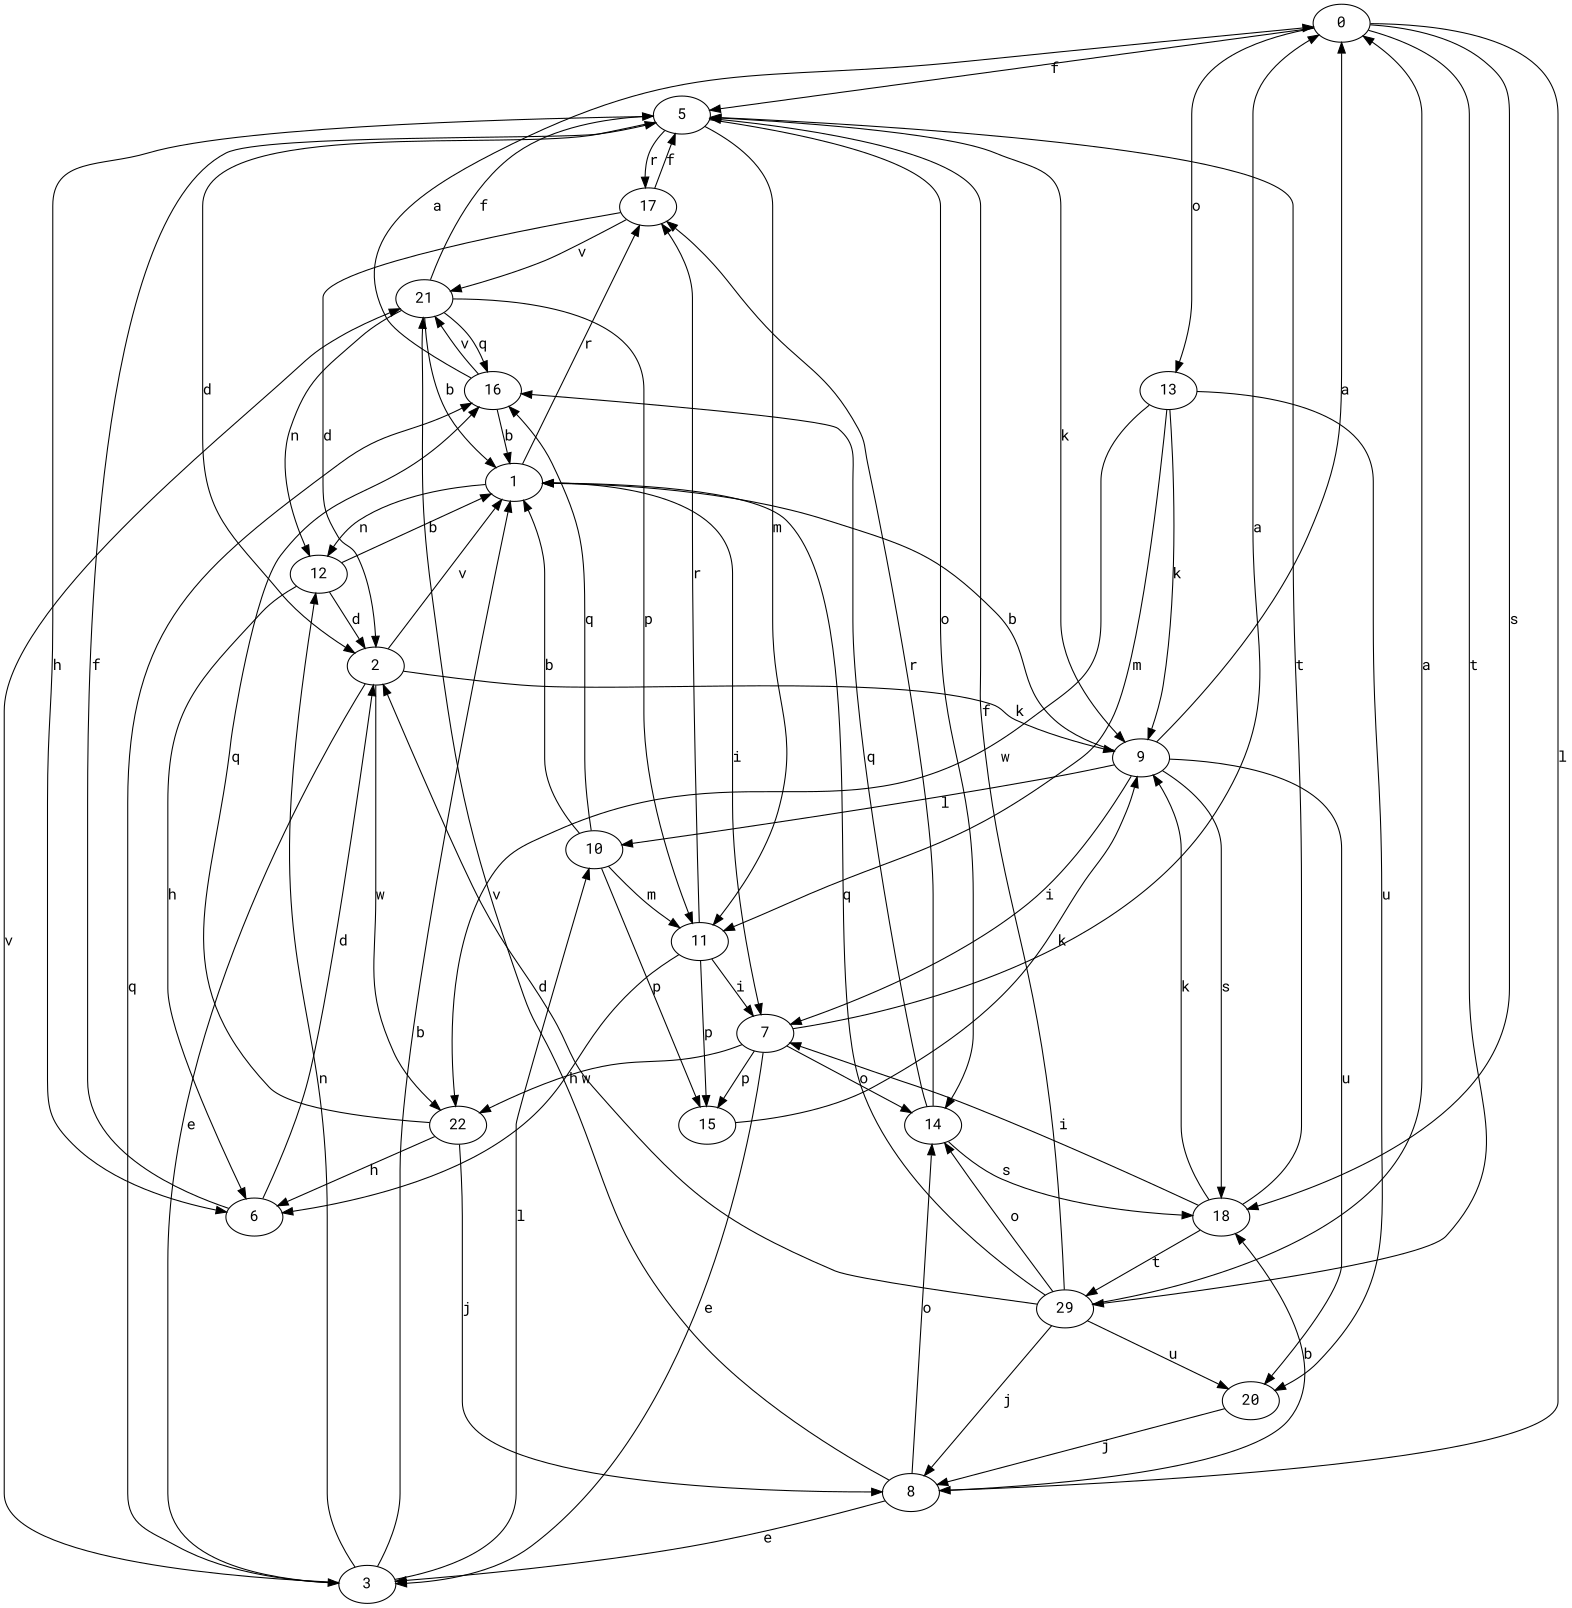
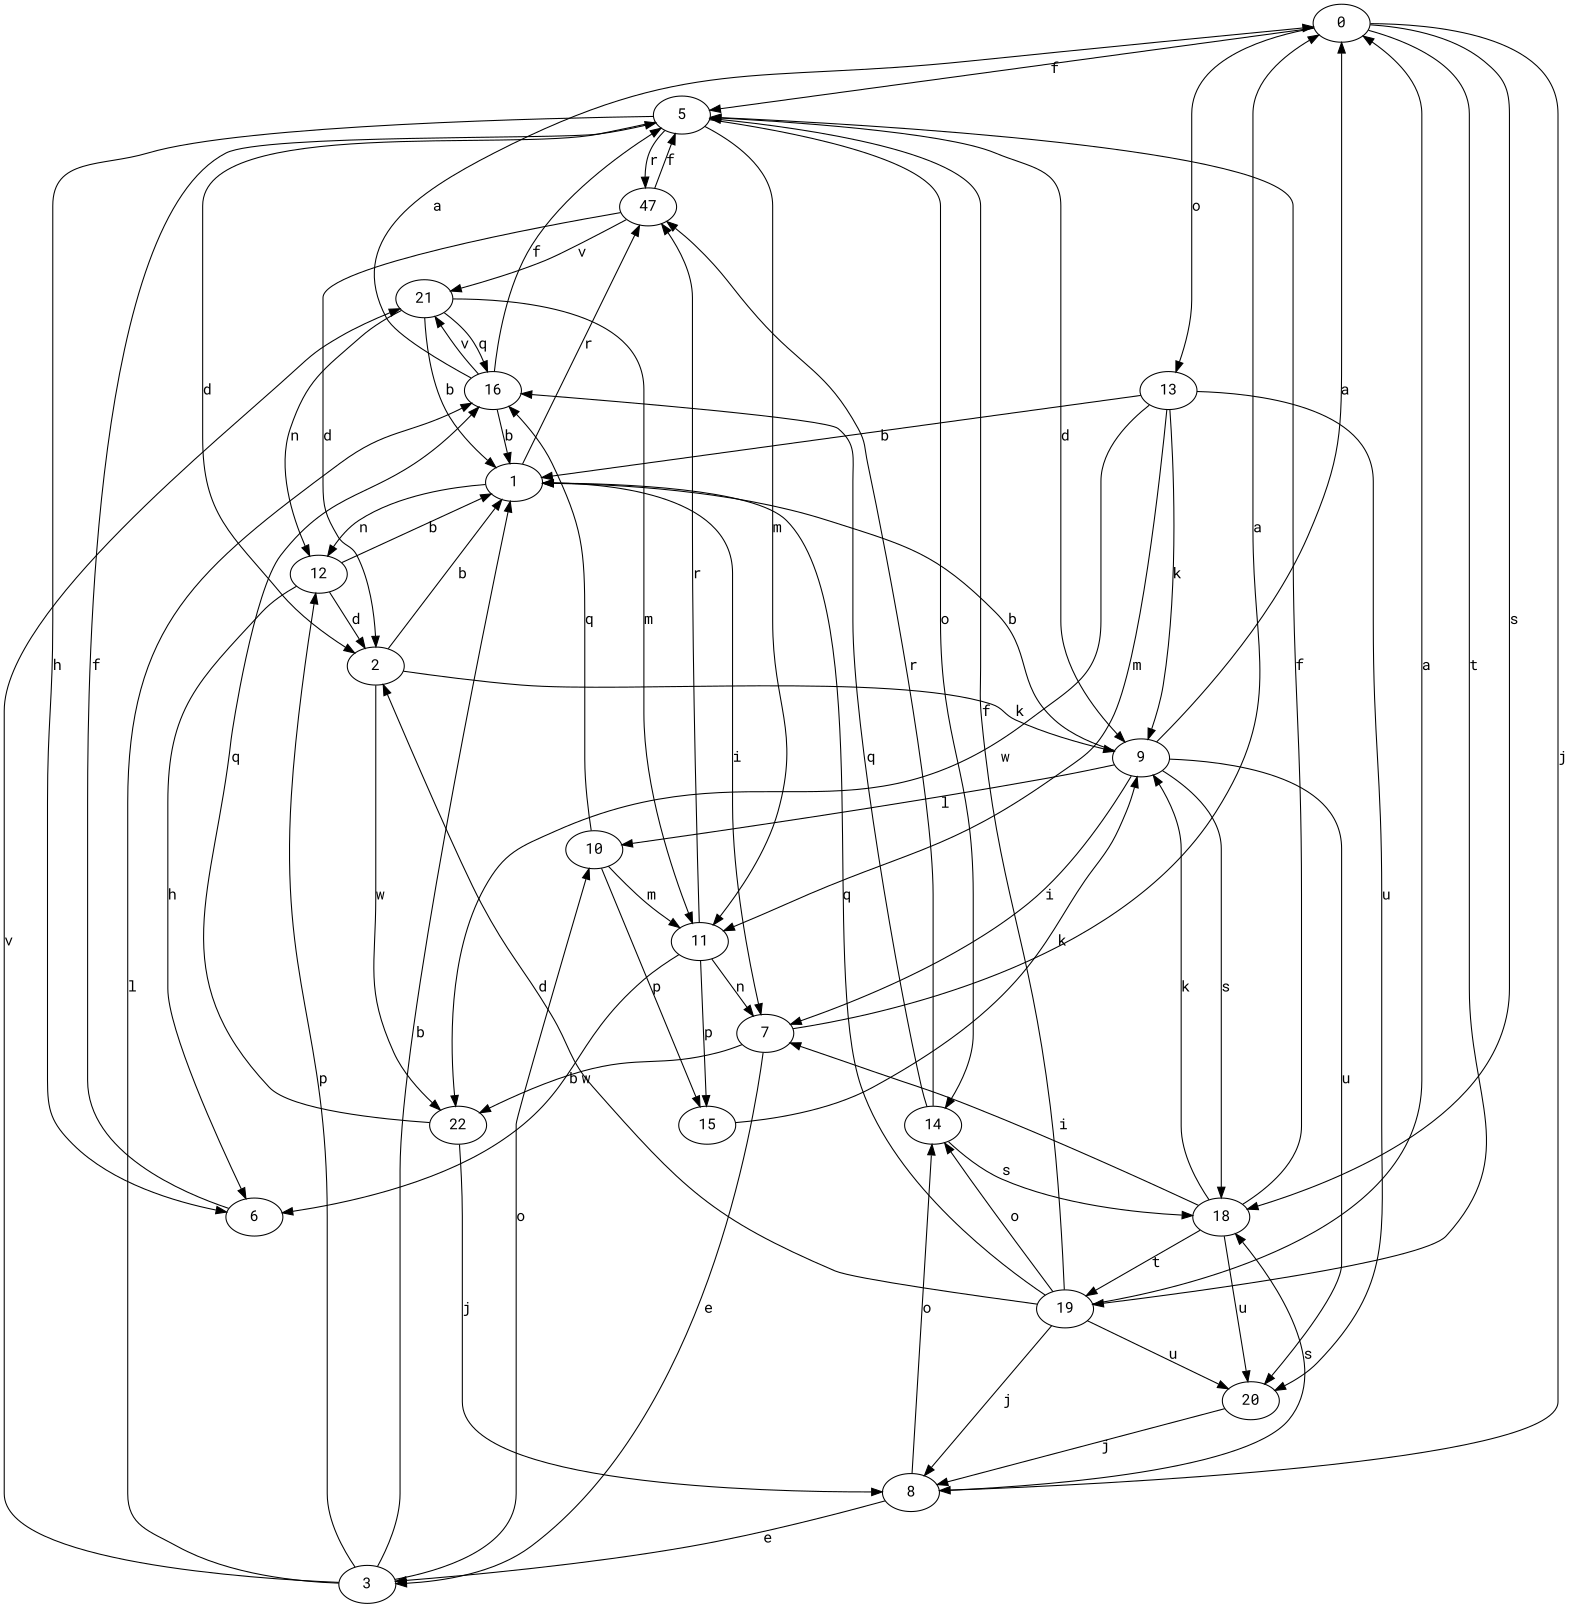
edge "21" -> "5": now "16" -> "5"
node "17": label "17" -> "47"
edge "5" -> "9": label "k" -> "d"
edge "2" -> "1": label "v" -> "b"
edge "21" -> "11": label "p" -> "m"
edge "18" -> "5": label "t" -> "f"
edge "10" -> "1": now "13" -> "1"
edge "0" -> "8": label "l" -> "j"
edge "6" -> "2": removed, label "d"
edge "3" -> "16": label "q" -> "l"
edge "11" -> "7": label "i" -> "n"
edge "8" -> "21": removed, label "v"
edge "7" -> "15": removed, label "p"
edge "7" -> "14": removed, label "o"
edge "3" -> "12": label "n" -> "p"
edge "11" -> "6": label "h" -> "b"
edge "22" -> "6": removed, label "h"
edge "2" -> "3": removed, label "e"
edge "3" -> "10": label "l" -> "o"
edge "18" -> "20": added, label "u"
node "29": label "29" -> "19"
edge "8" -> "18": label "b" -> "s"
